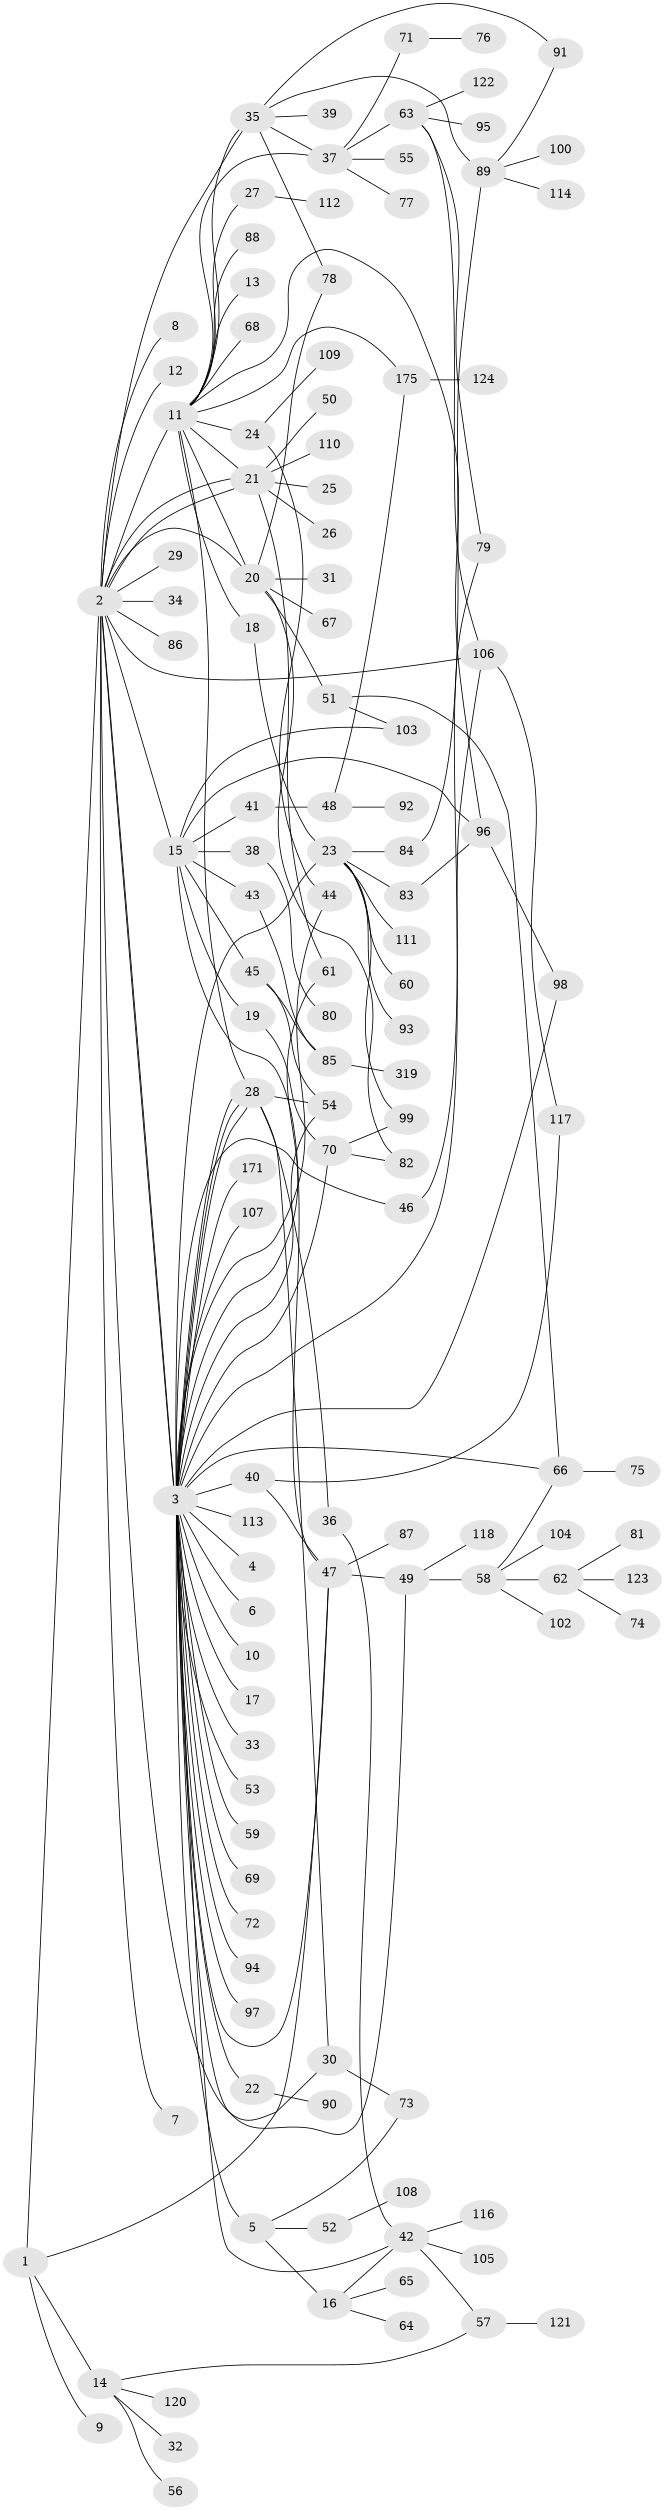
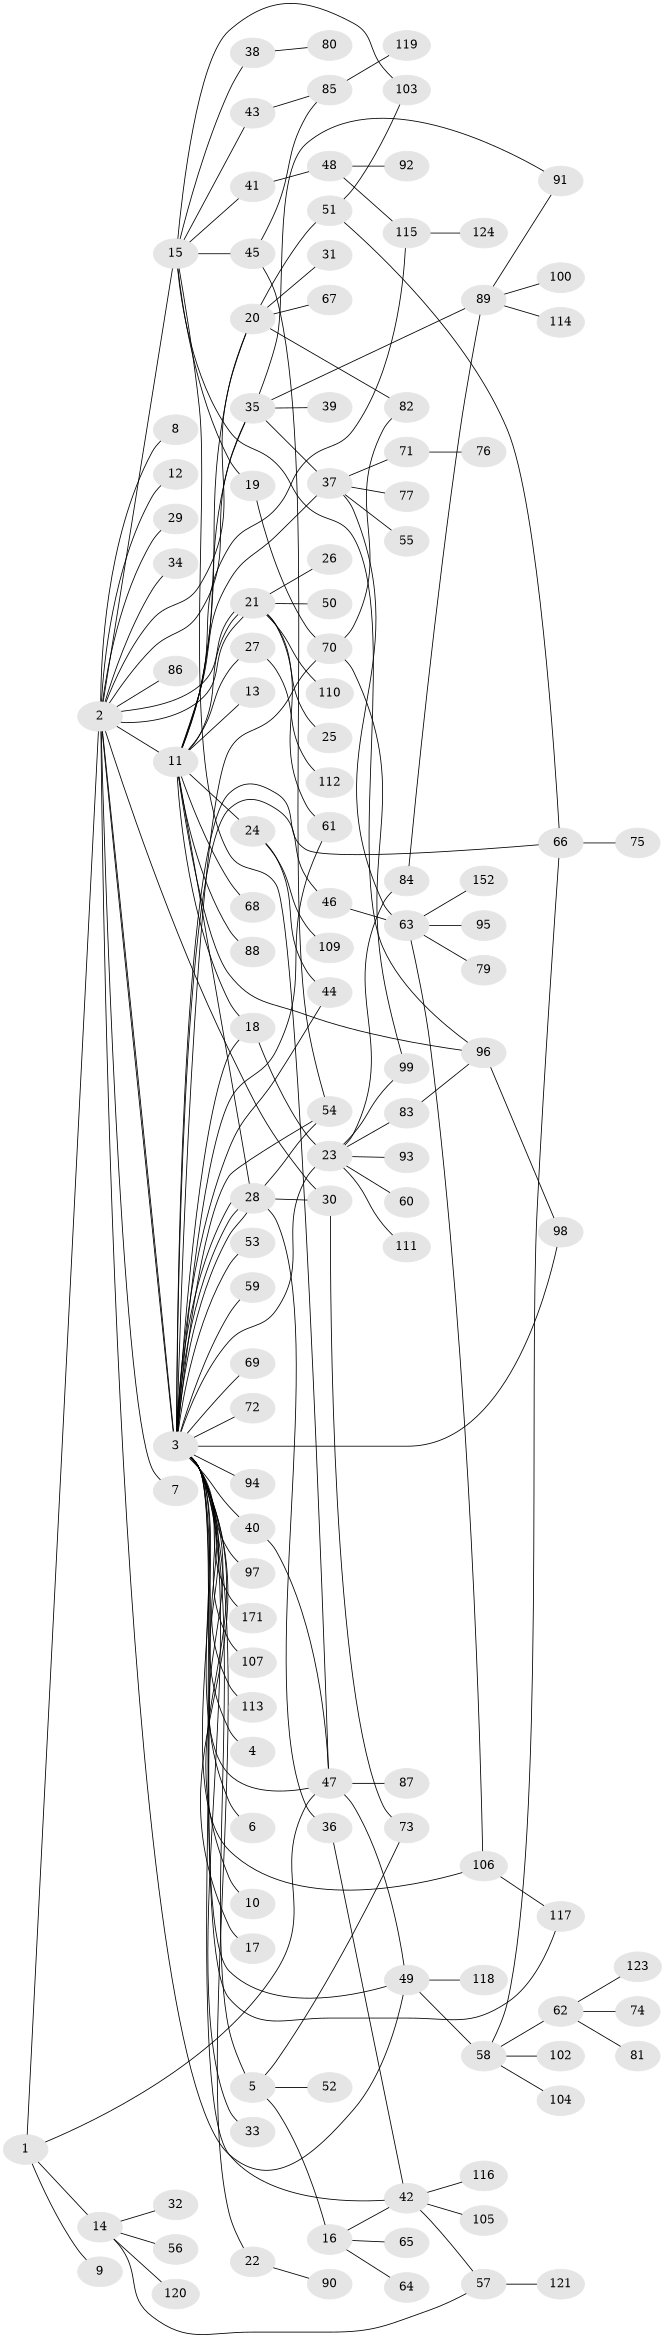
node "122": label "122" -> "152"
node "78": removed
node "175": label "175" -> "115"
edge "2" -- "106": now "2" -- "49"
edge "79" -- "46": now "63" -- "46"
node "319": label "319" -> "119"
edge "18" -- "3": added
edge "117" -- "40": now "117" -- "3"
node "108": removed
